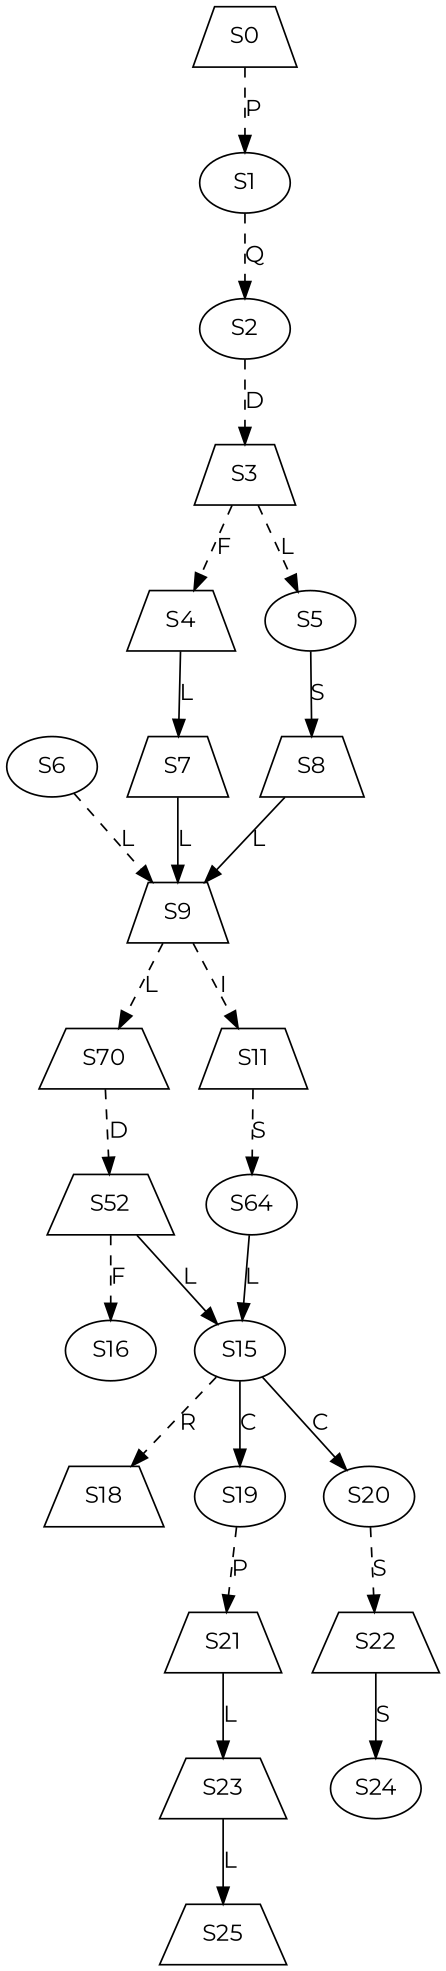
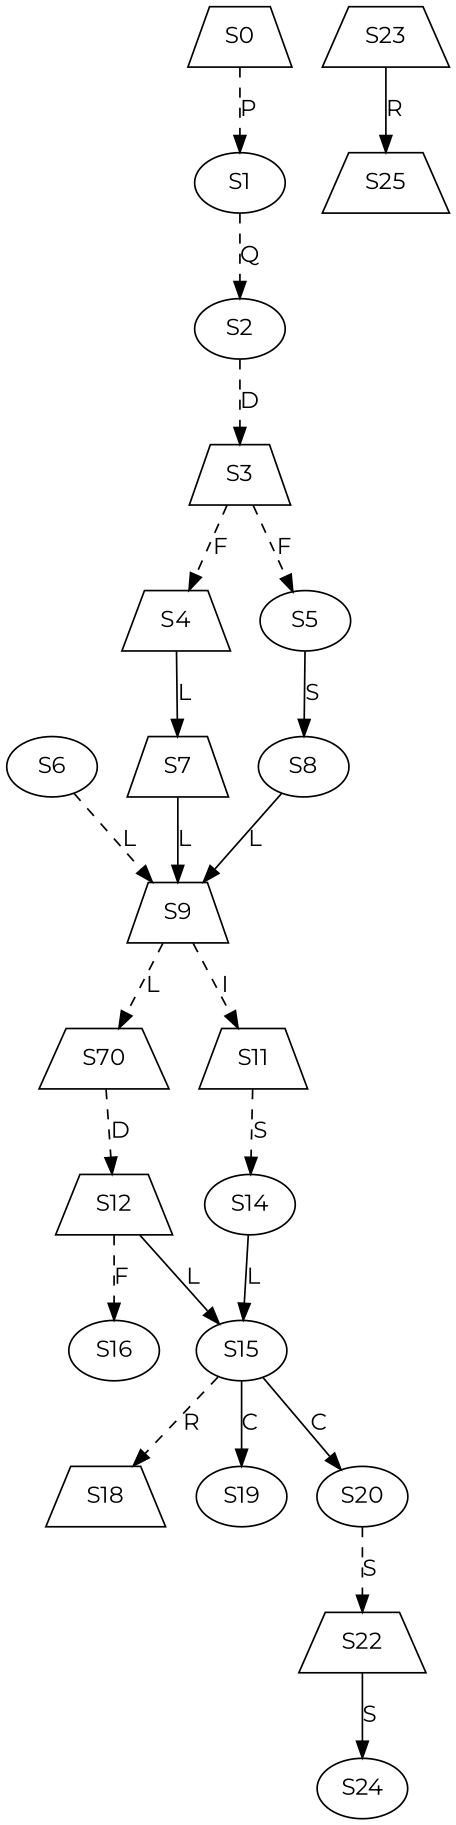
edge "S3" -> "S5": label "L" -> "F"
node "S8": shape trapezium -> ellipse
node "S52": label "S52" -> "S12"
node "S64": label "S64" -> "S14"
node "S21": removed
edge "S23" -> "S25": label "L" -> "R"
